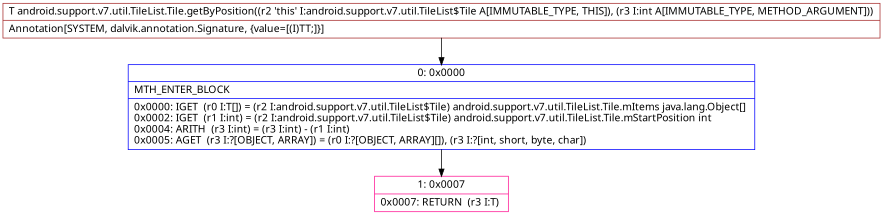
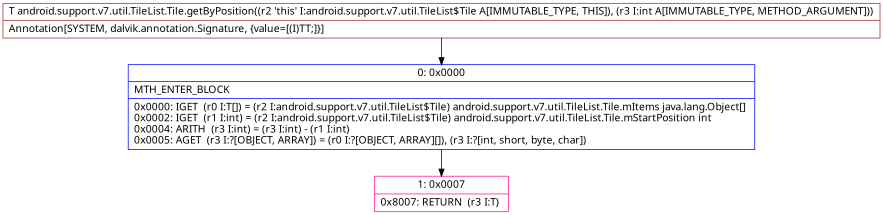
node "1: 0x0007": text "0x0007: RETURN  (r3 I:T)" -> "0x8007: RETURN  (r3 I:T)"
